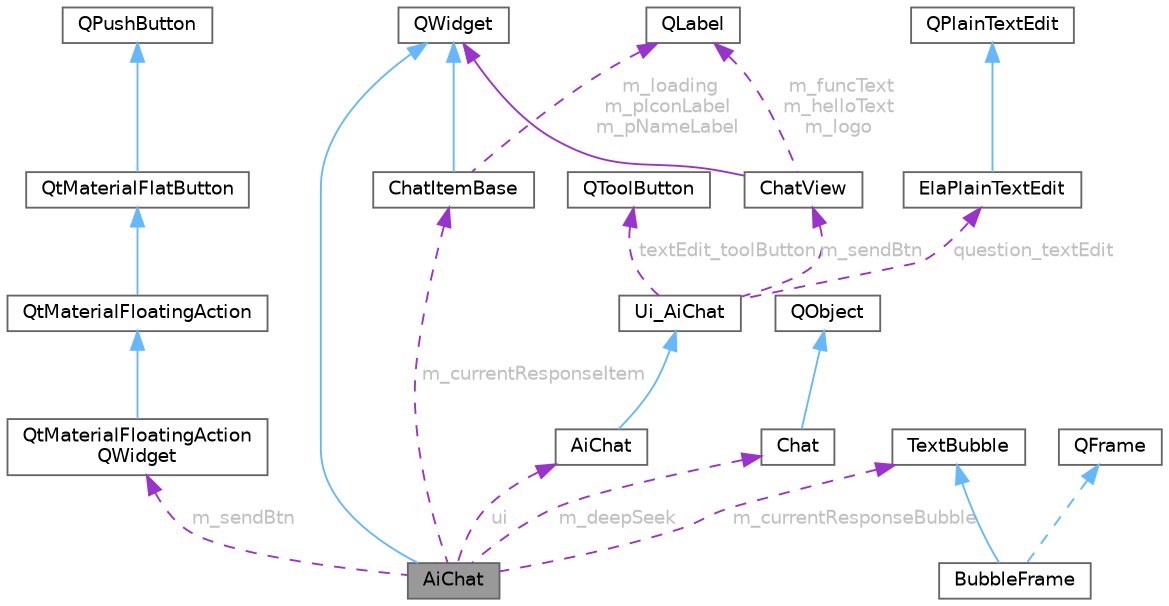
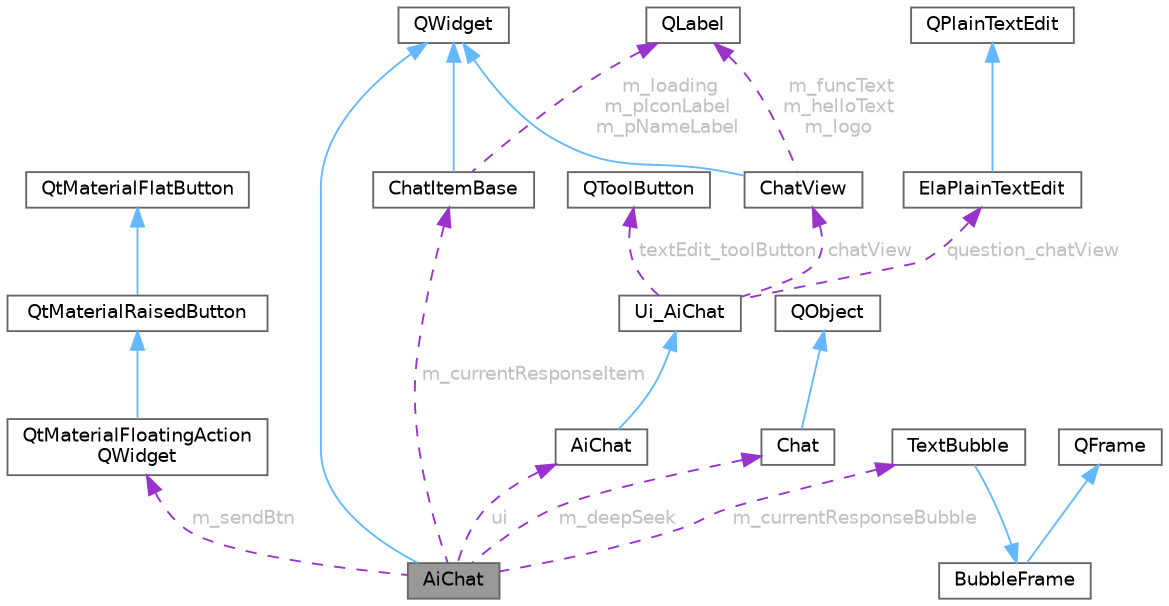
node "QPushButton": removed
edge "ChatView" -> "QWidget": color darkorchid3 -> steelblue1
edge "Ui_AiChat" -> "ChatView": label " m_sendBtn" -> " chatView"
edge "Ui_AiChat" -> "ElaPlainTextEdit": label " question_textEdit" -> " question_chatView"
node "QtMaterialFloatingAction": label "QtMaterialFloatingAction" -> "QtMaterialRaisedButton"
edge "BubbleFrame" -> "QFrame": style dashed -> solid
edge "BubbleFrame" -> "TextBubble": reversed
